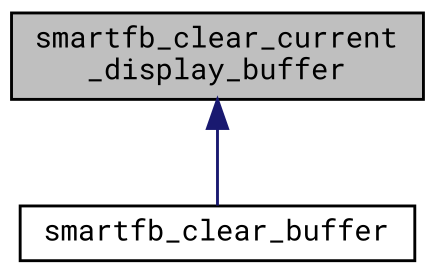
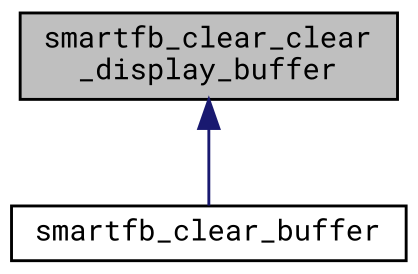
node "smartfb_clear_current _display_buffer": label "smartfb_clear_current _display_buffer" -> "smartfb_clear_clear _display_buffer"
